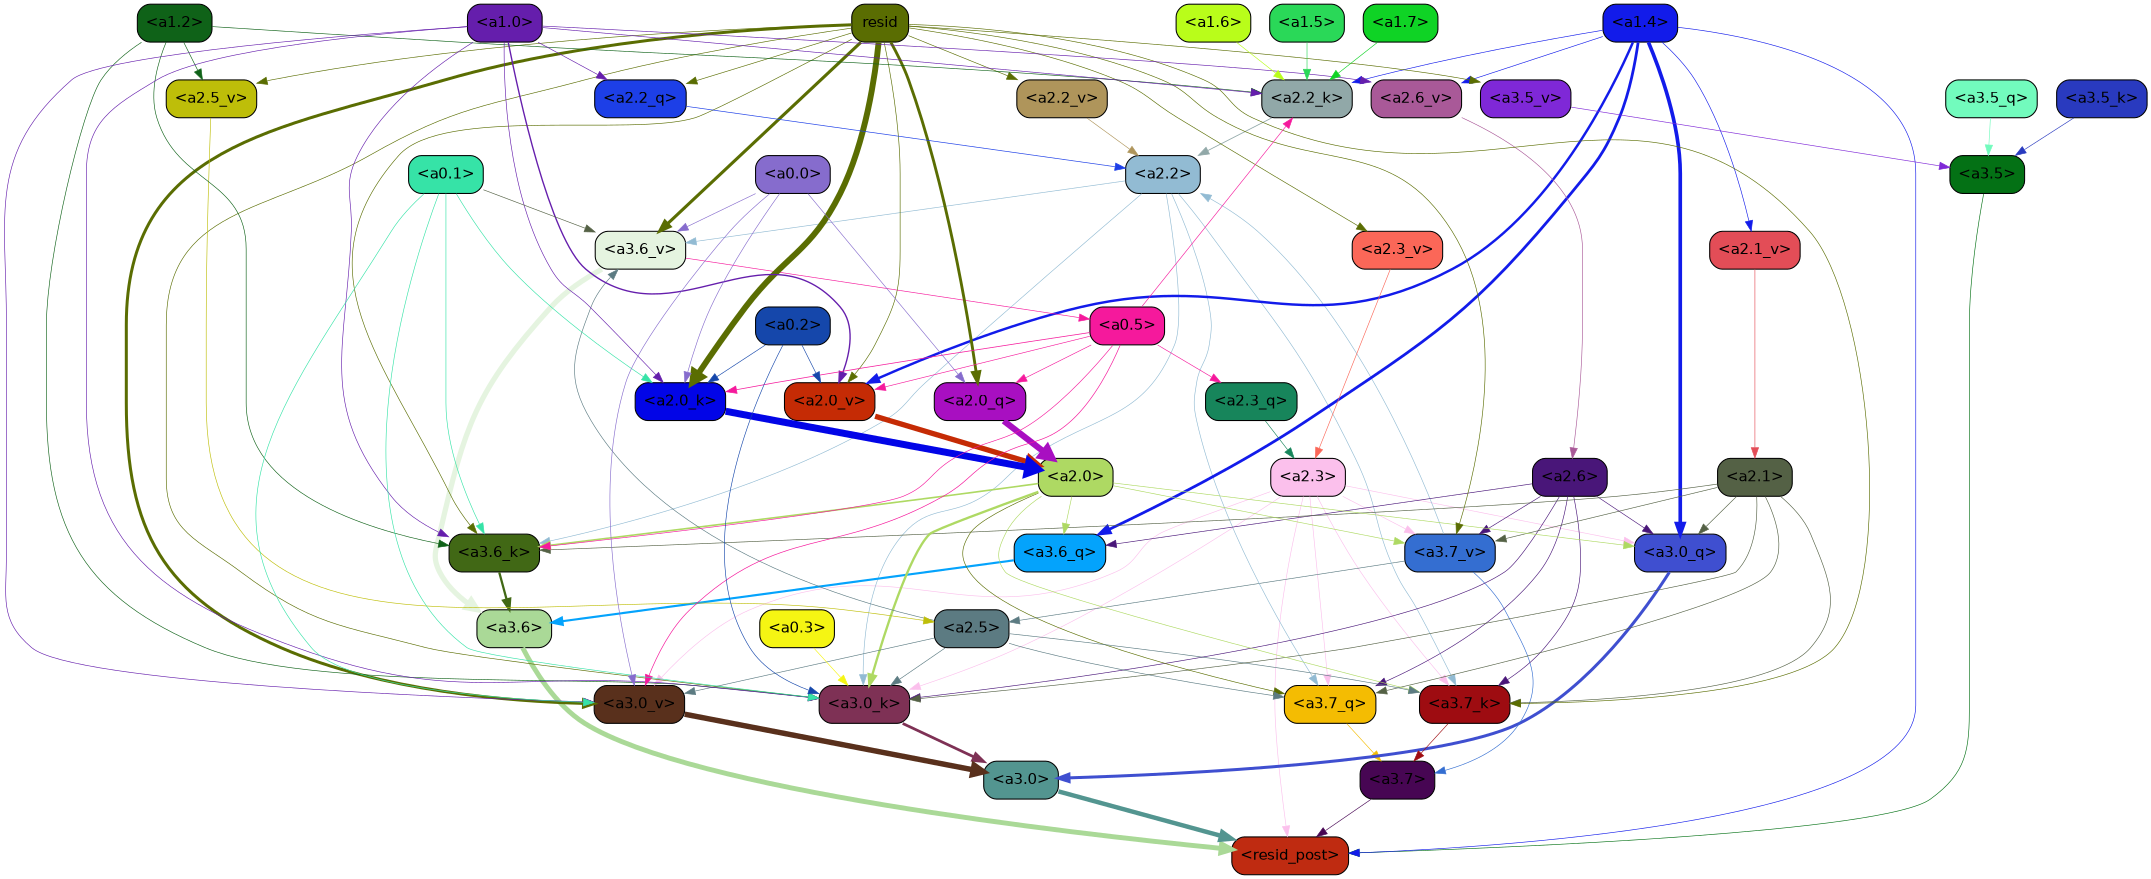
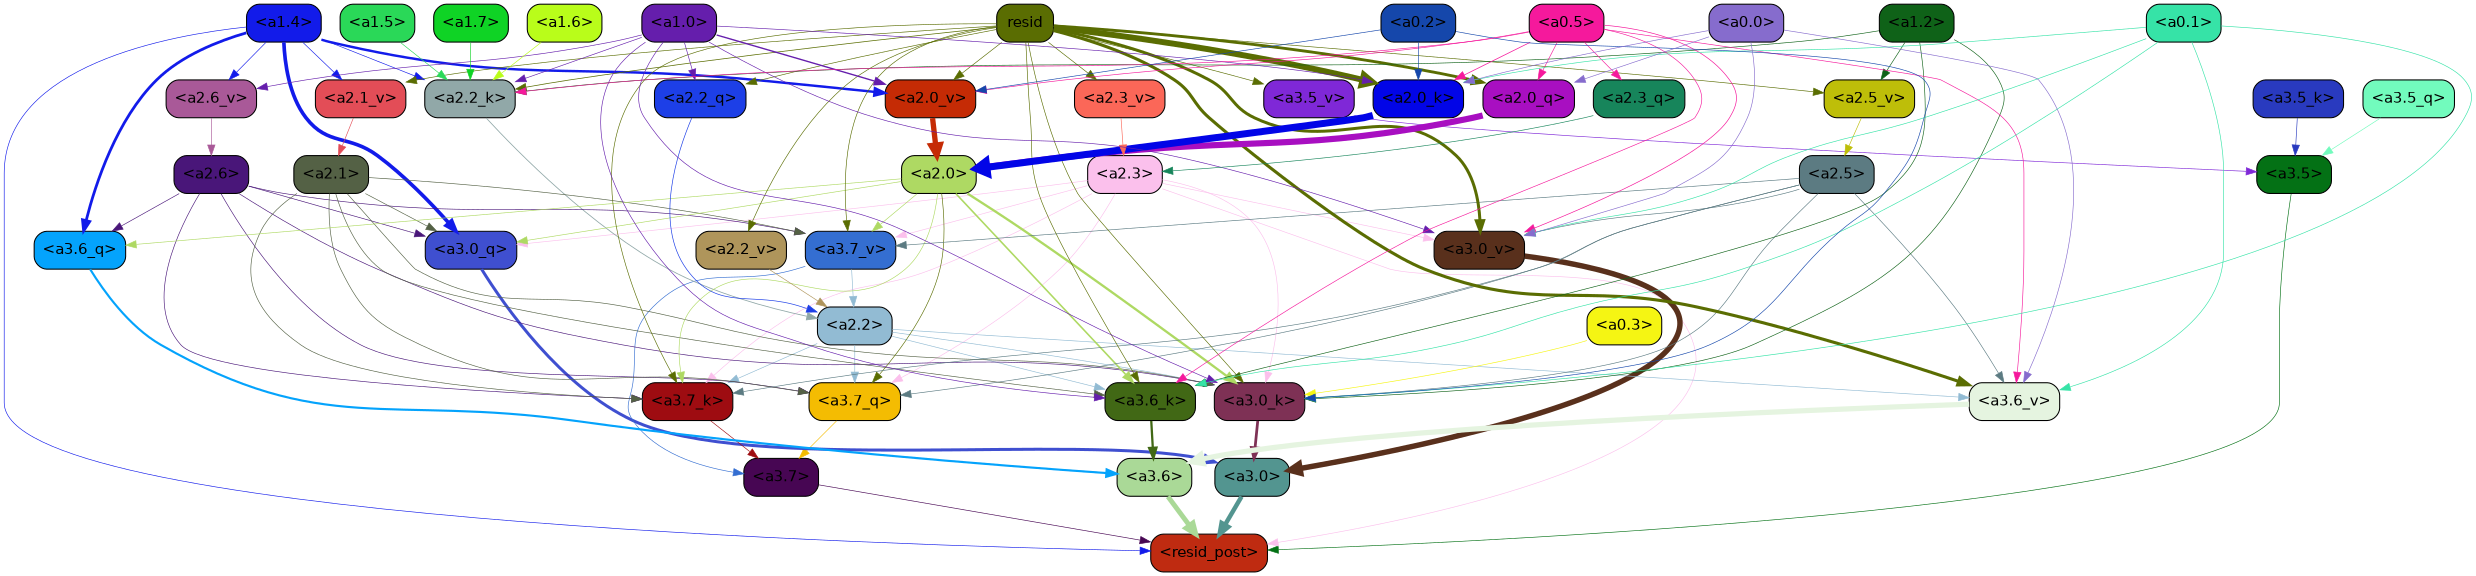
edge "resid" -> "<a2.1_v>": added
edge "resid" -> "<a2.2_k>": added
edge "<a0.1>" -> "<a3.6_v>": color #546145 -> #36e3a7
edge "<a3.6_v>" -> "<a0.5>": reversed
edge "<a3.7_v>" -> "<a2.5>": reversed
